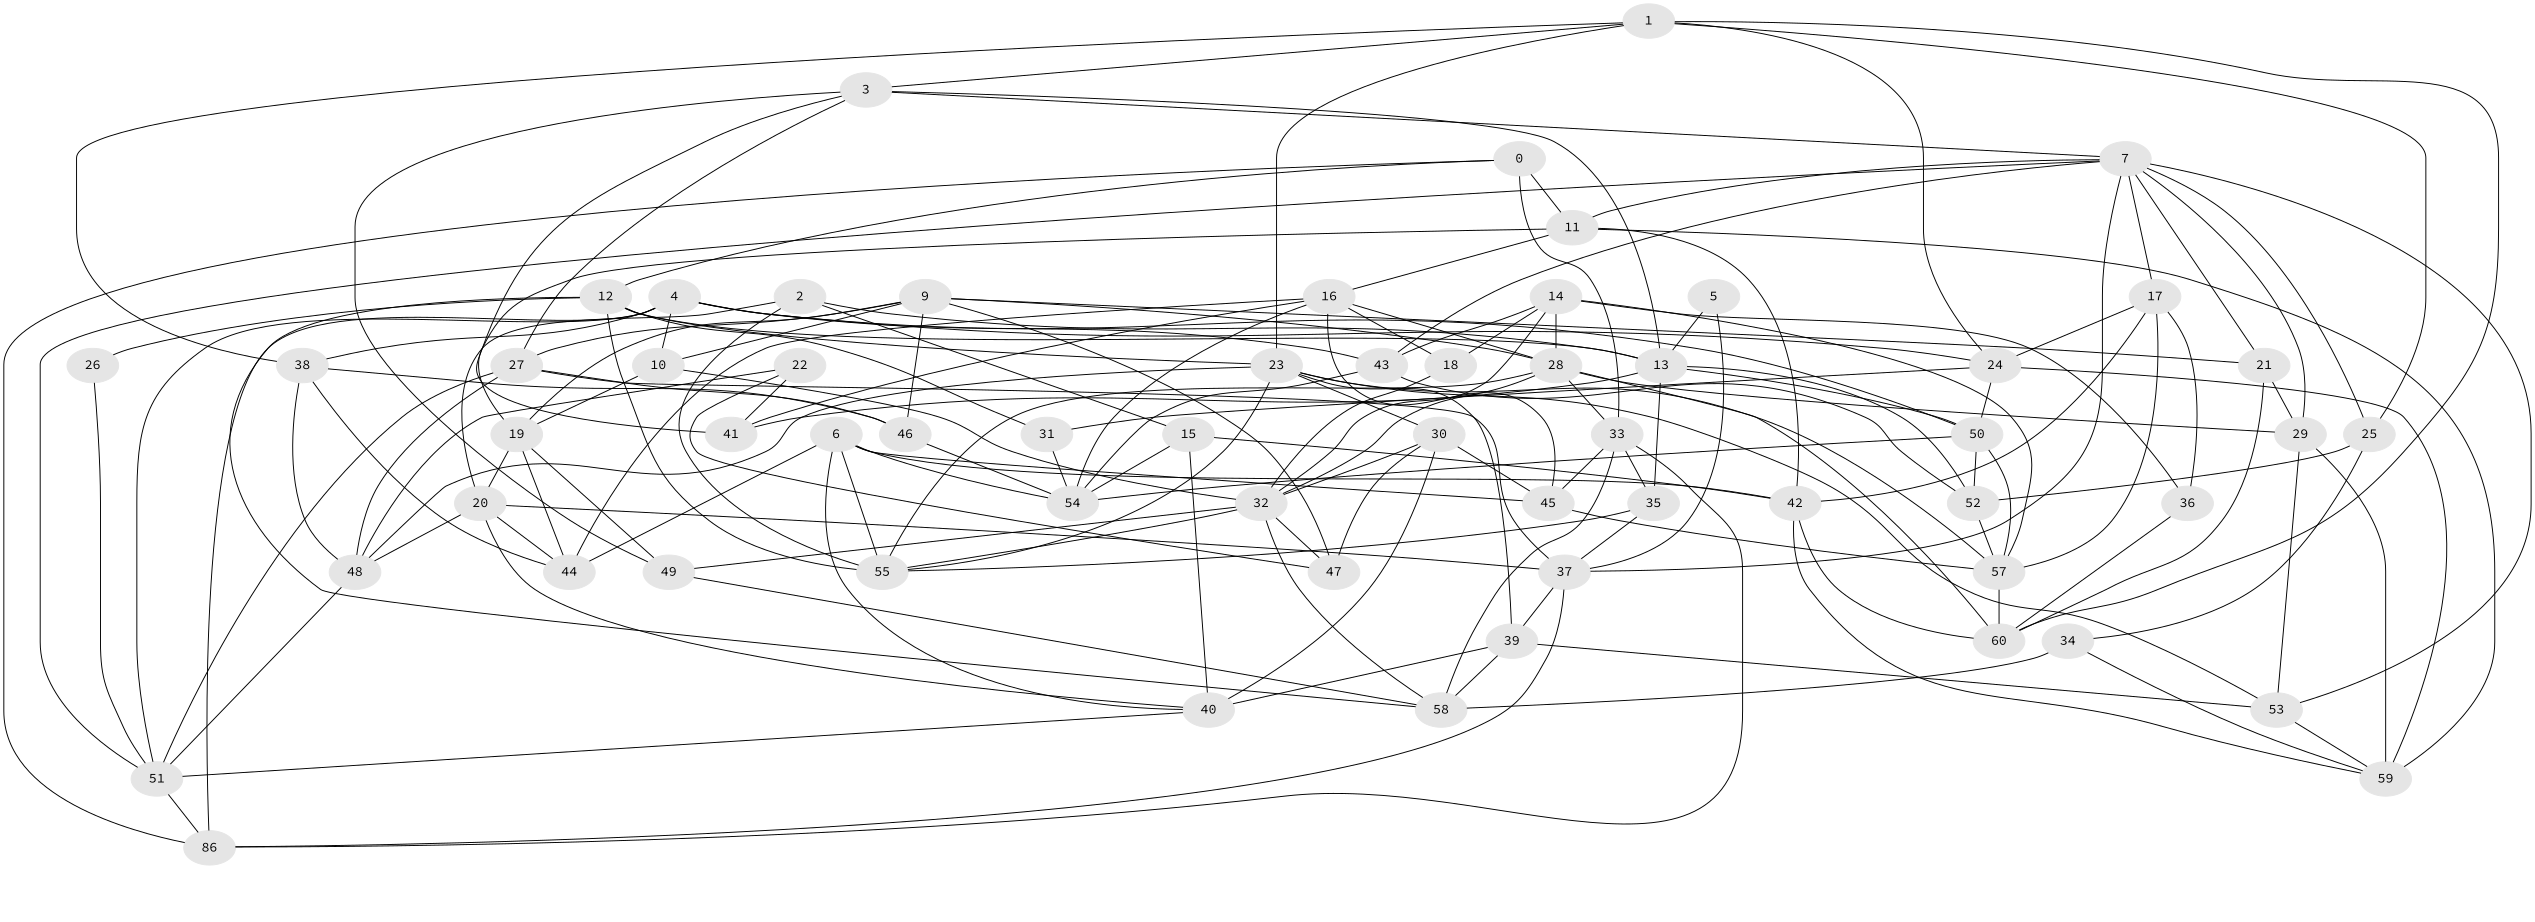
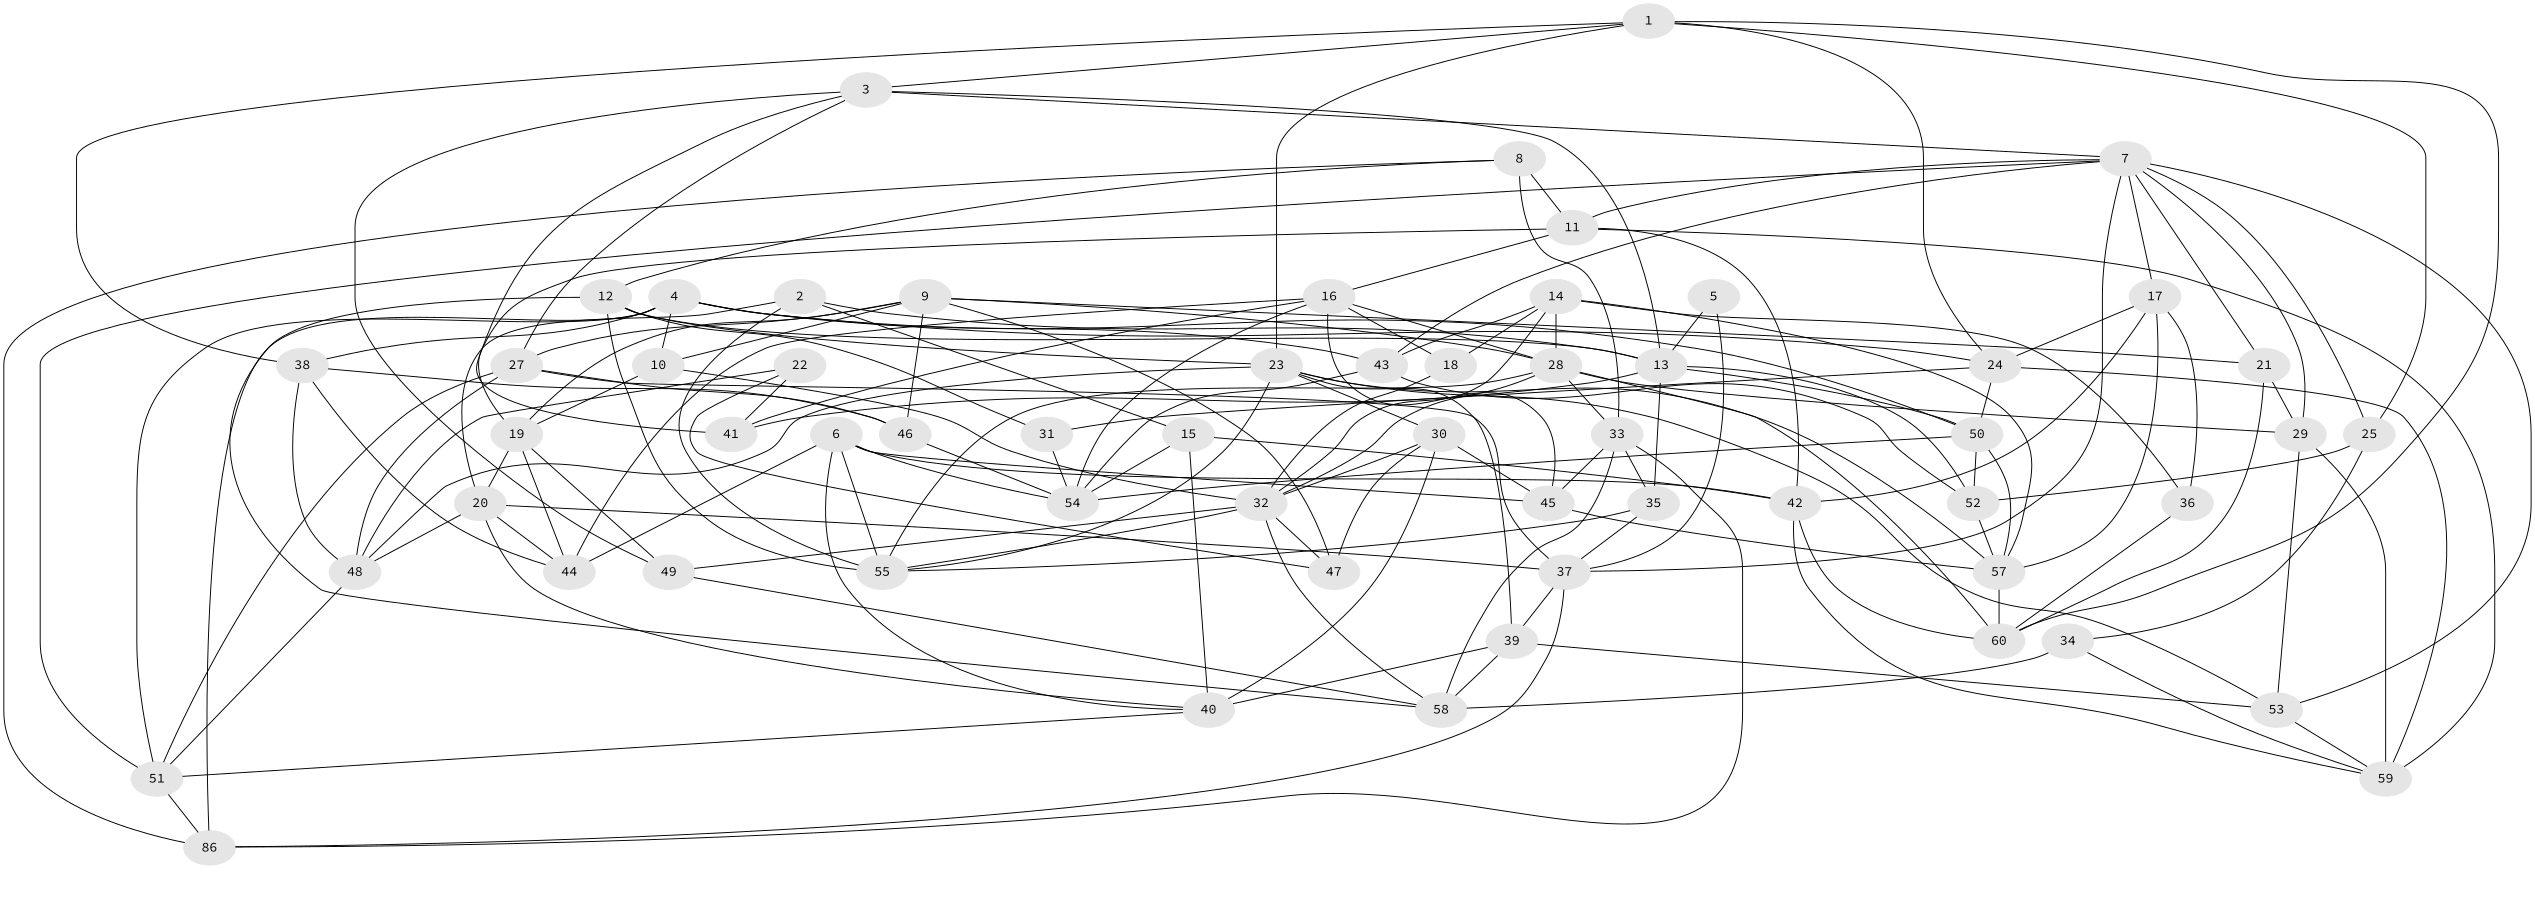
node "0": label "0" -> "8"
node "26": removed
